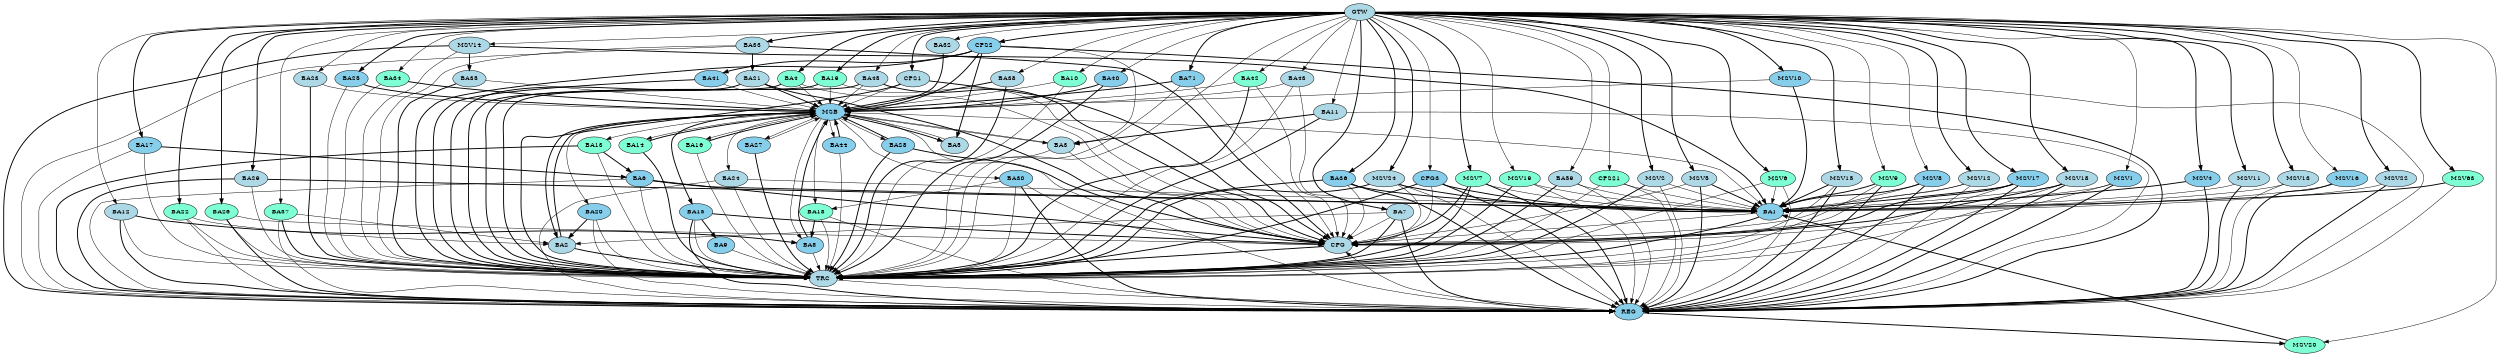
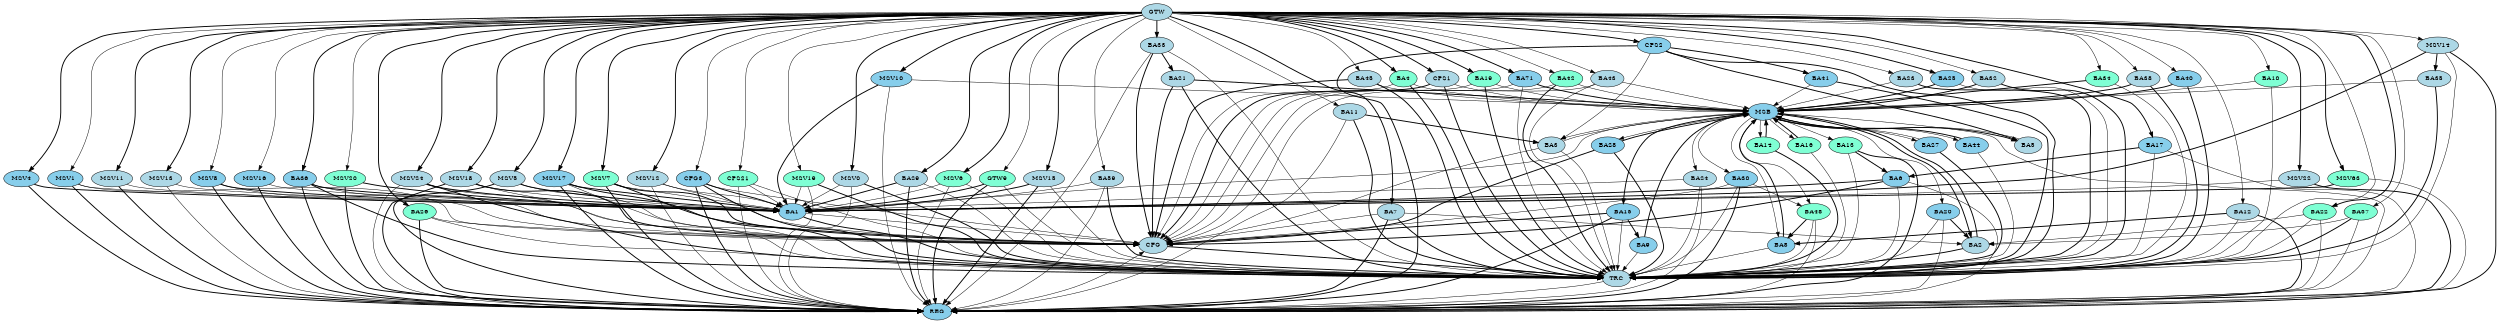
edge "CPS2" -> "MSB": now "BA9" -> "MSB"
node "MSV2": label "MSV2" -> "MSV0"
node "MSV9": label "MSV9" -> "GTW9"
node "BA18": label "BA18" -> "BA48"
edge "BA32" -> "TRC": added
edge "REG" -> "MSV20": reversed
